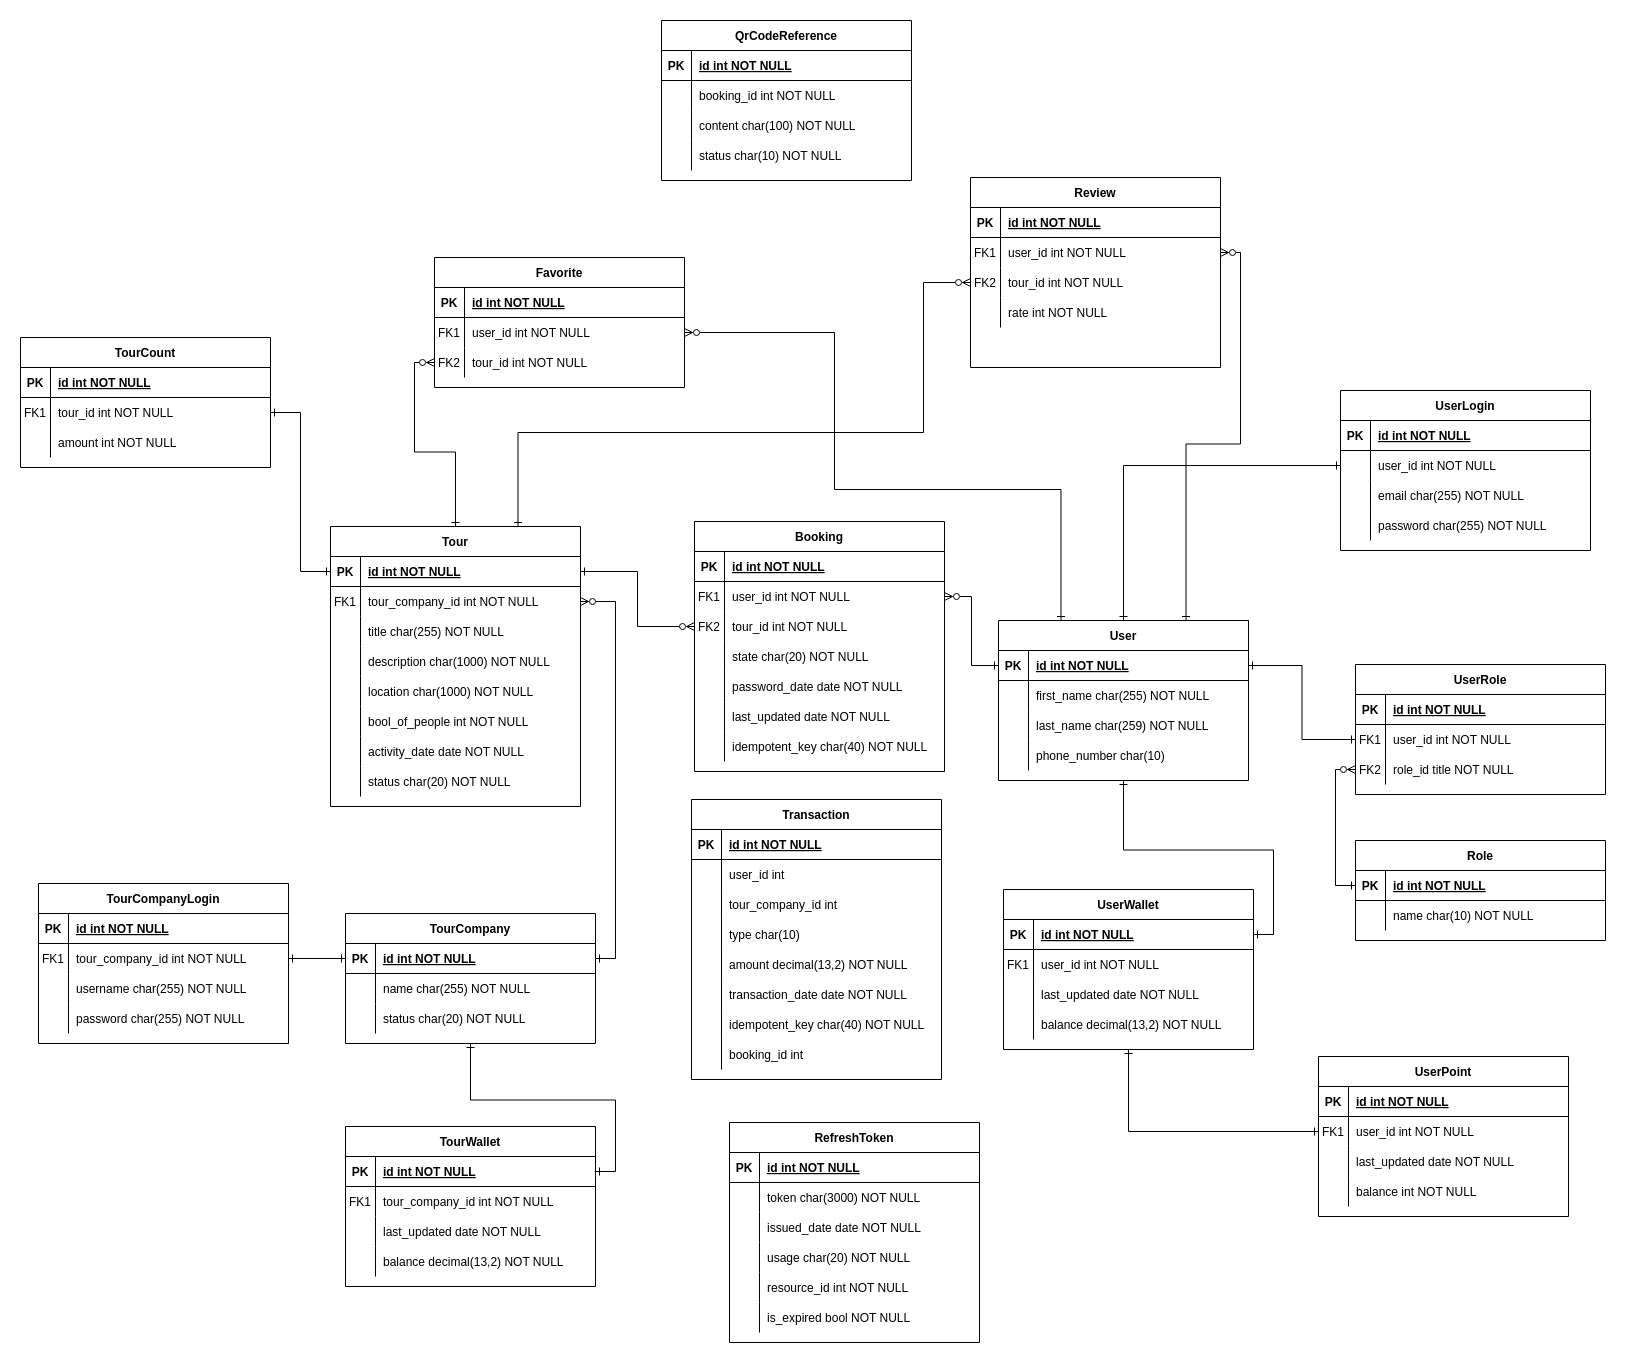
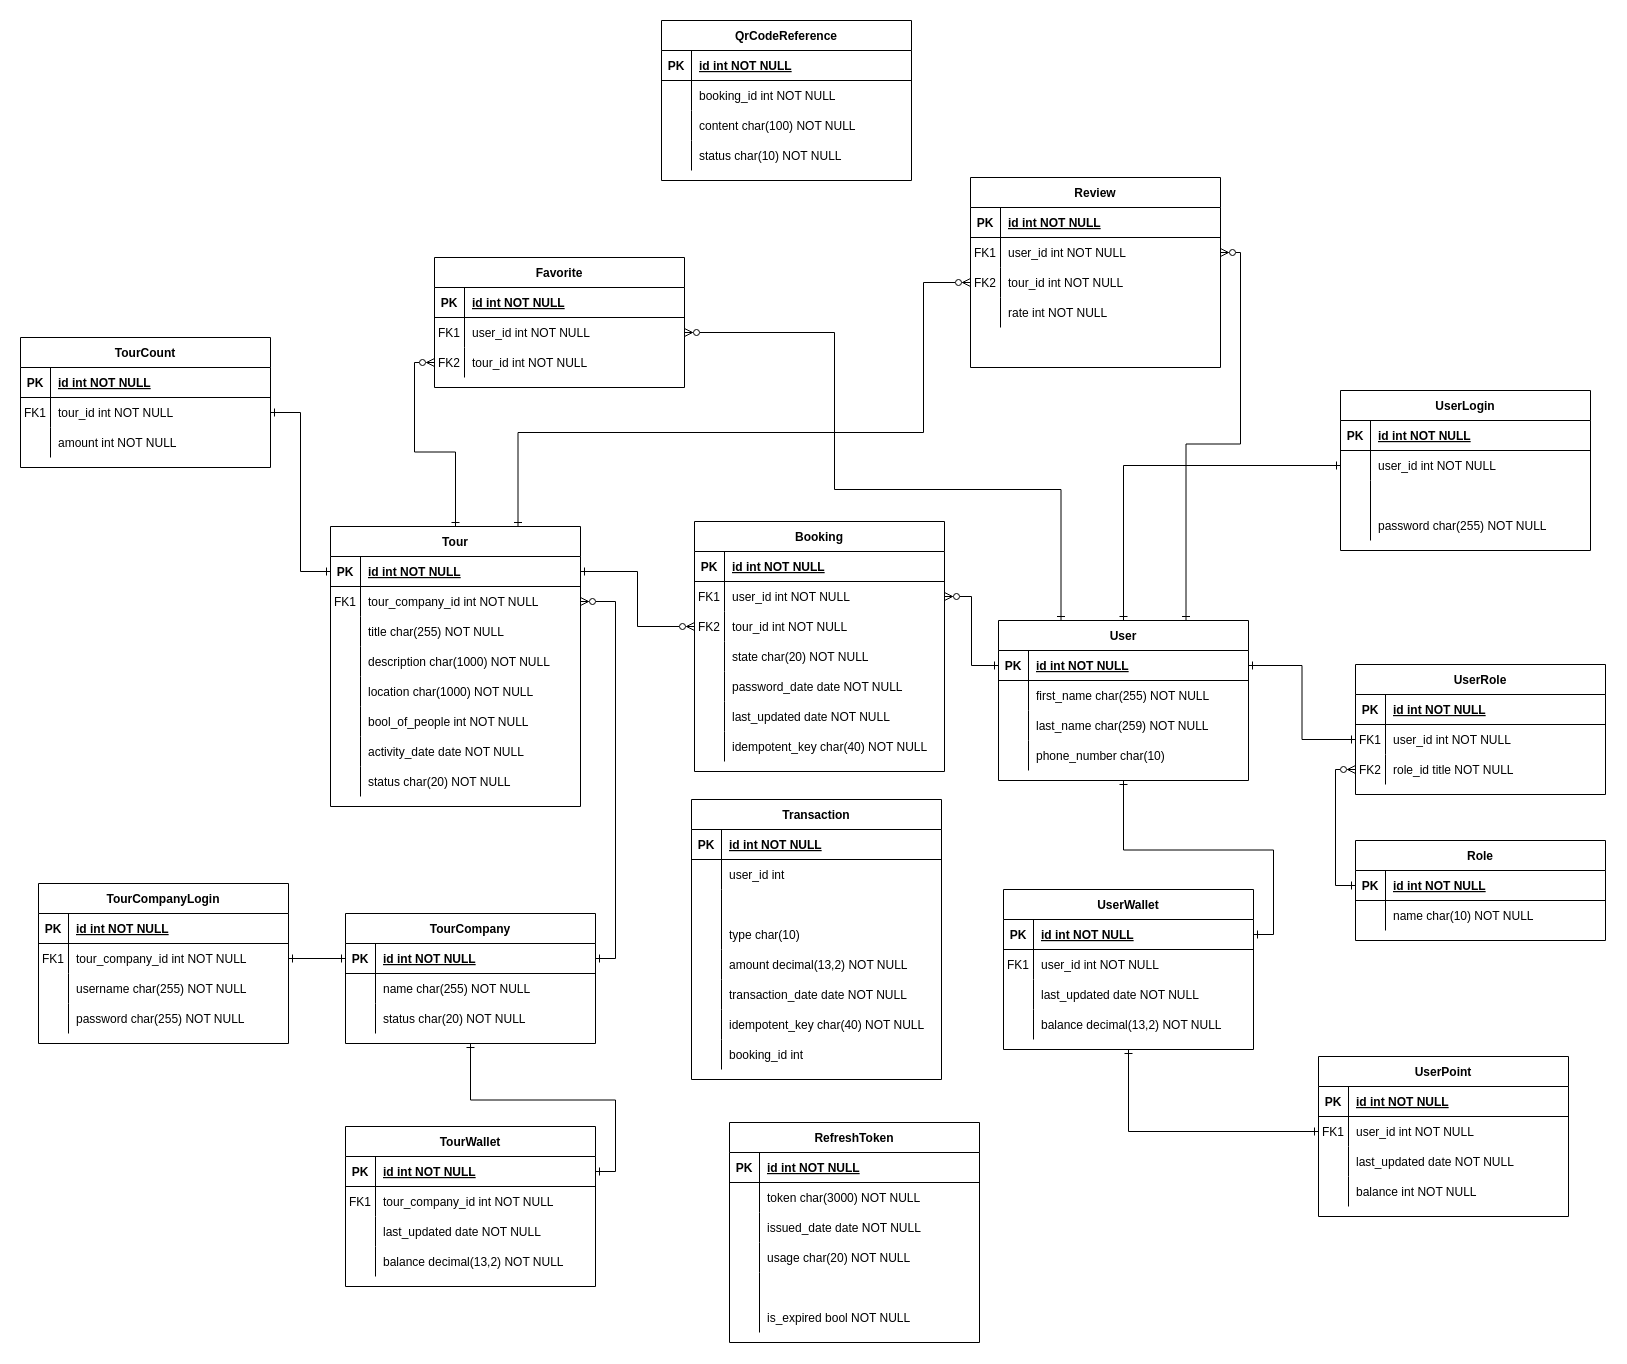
node "email char(255) NOT NULL": removed
node "tour_company_id int": removed
node "resource_id int NOT NULL": removed
